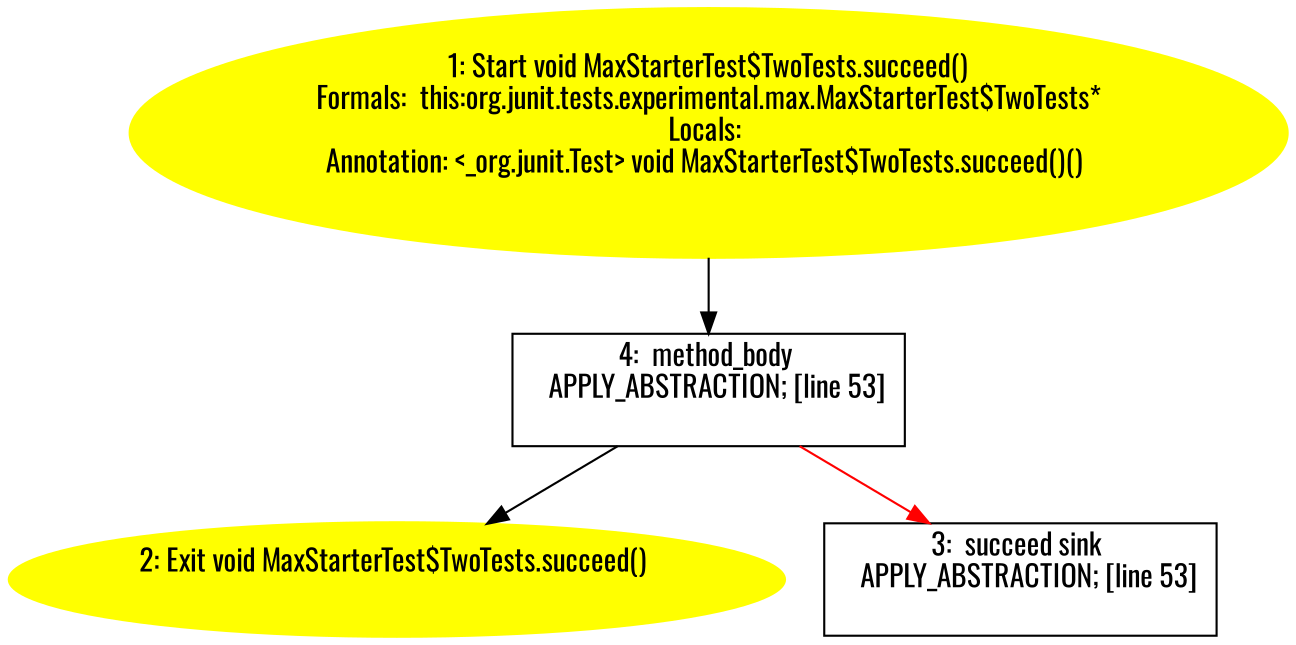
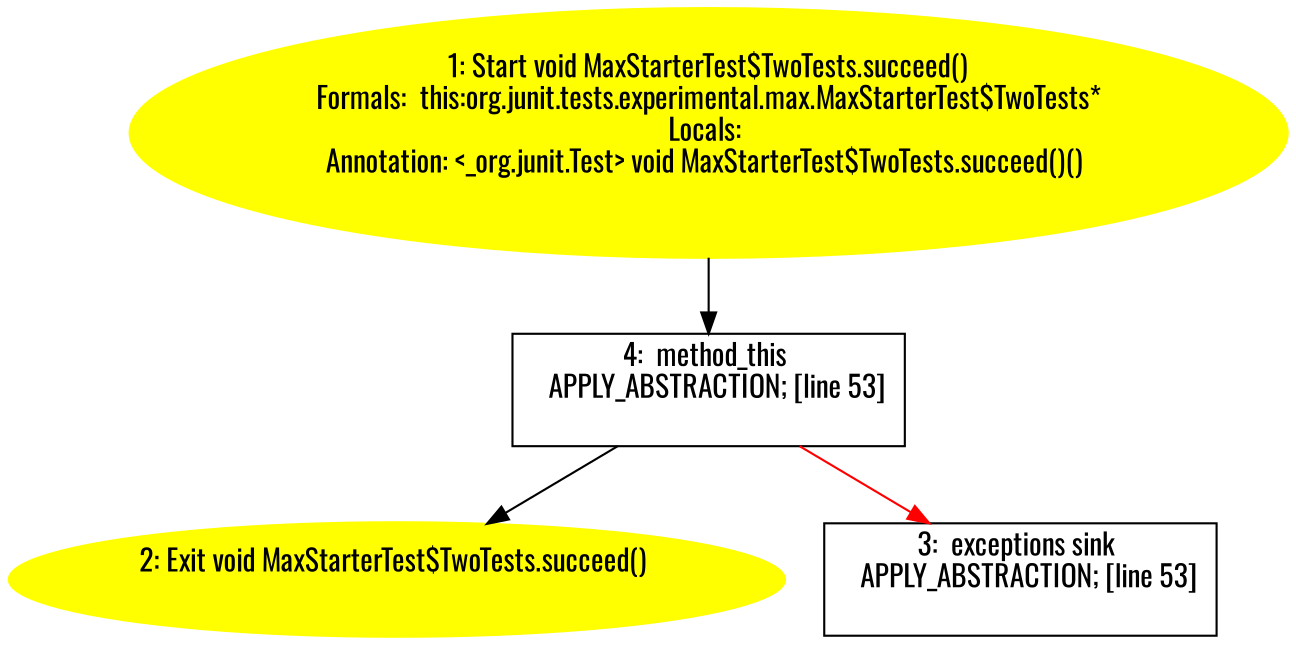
node "4:  method_body APPLY_ABSTRACTION; [line 53]": label "4:  method_body APPLY_ABSTRACTION; [line 53]" -> "4:  method_this APPLY_ABSTRACTION; [line 53]"
node "3:  succeed sink APPLY_ABSTRACTION; [line 53]": label "3:  succeed sink APPLY_ABSTRACTION; [line 53]" -> "3:  exceptions sink APPLY_ABSTRACTION; [line 53]"
